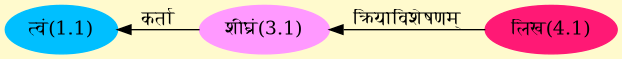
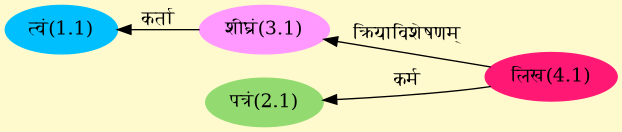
node "पत्रं(2.1)": added
